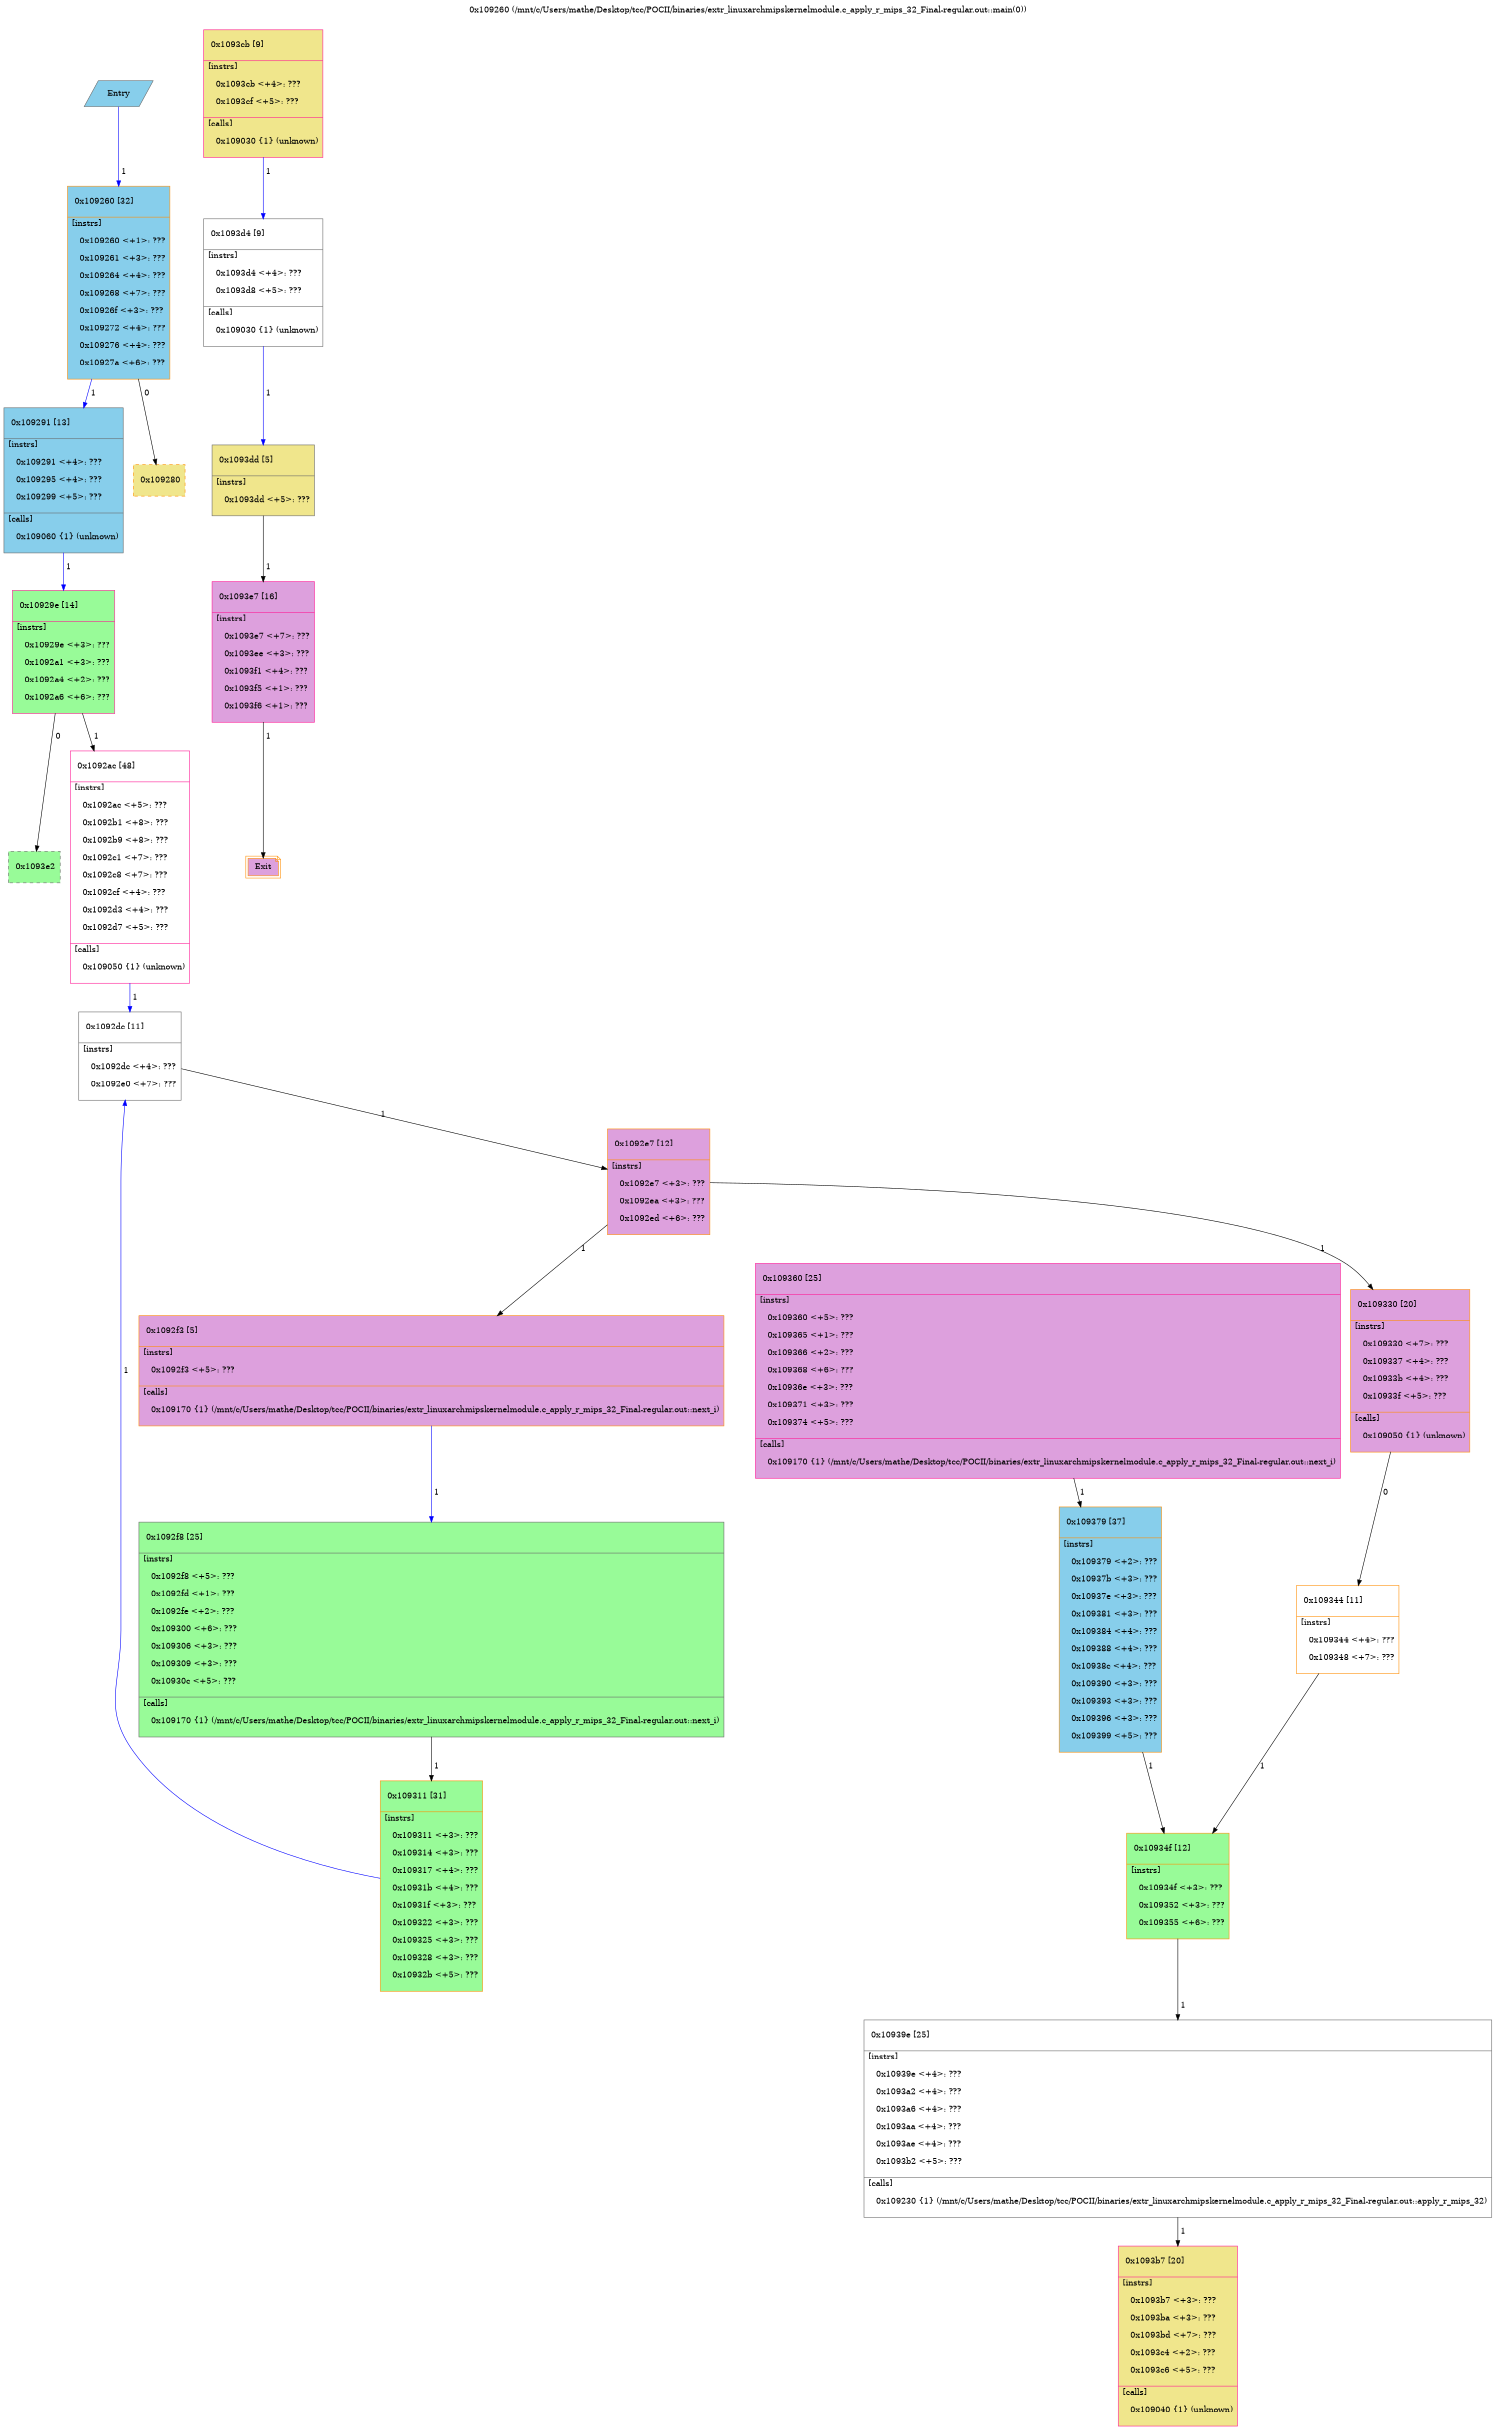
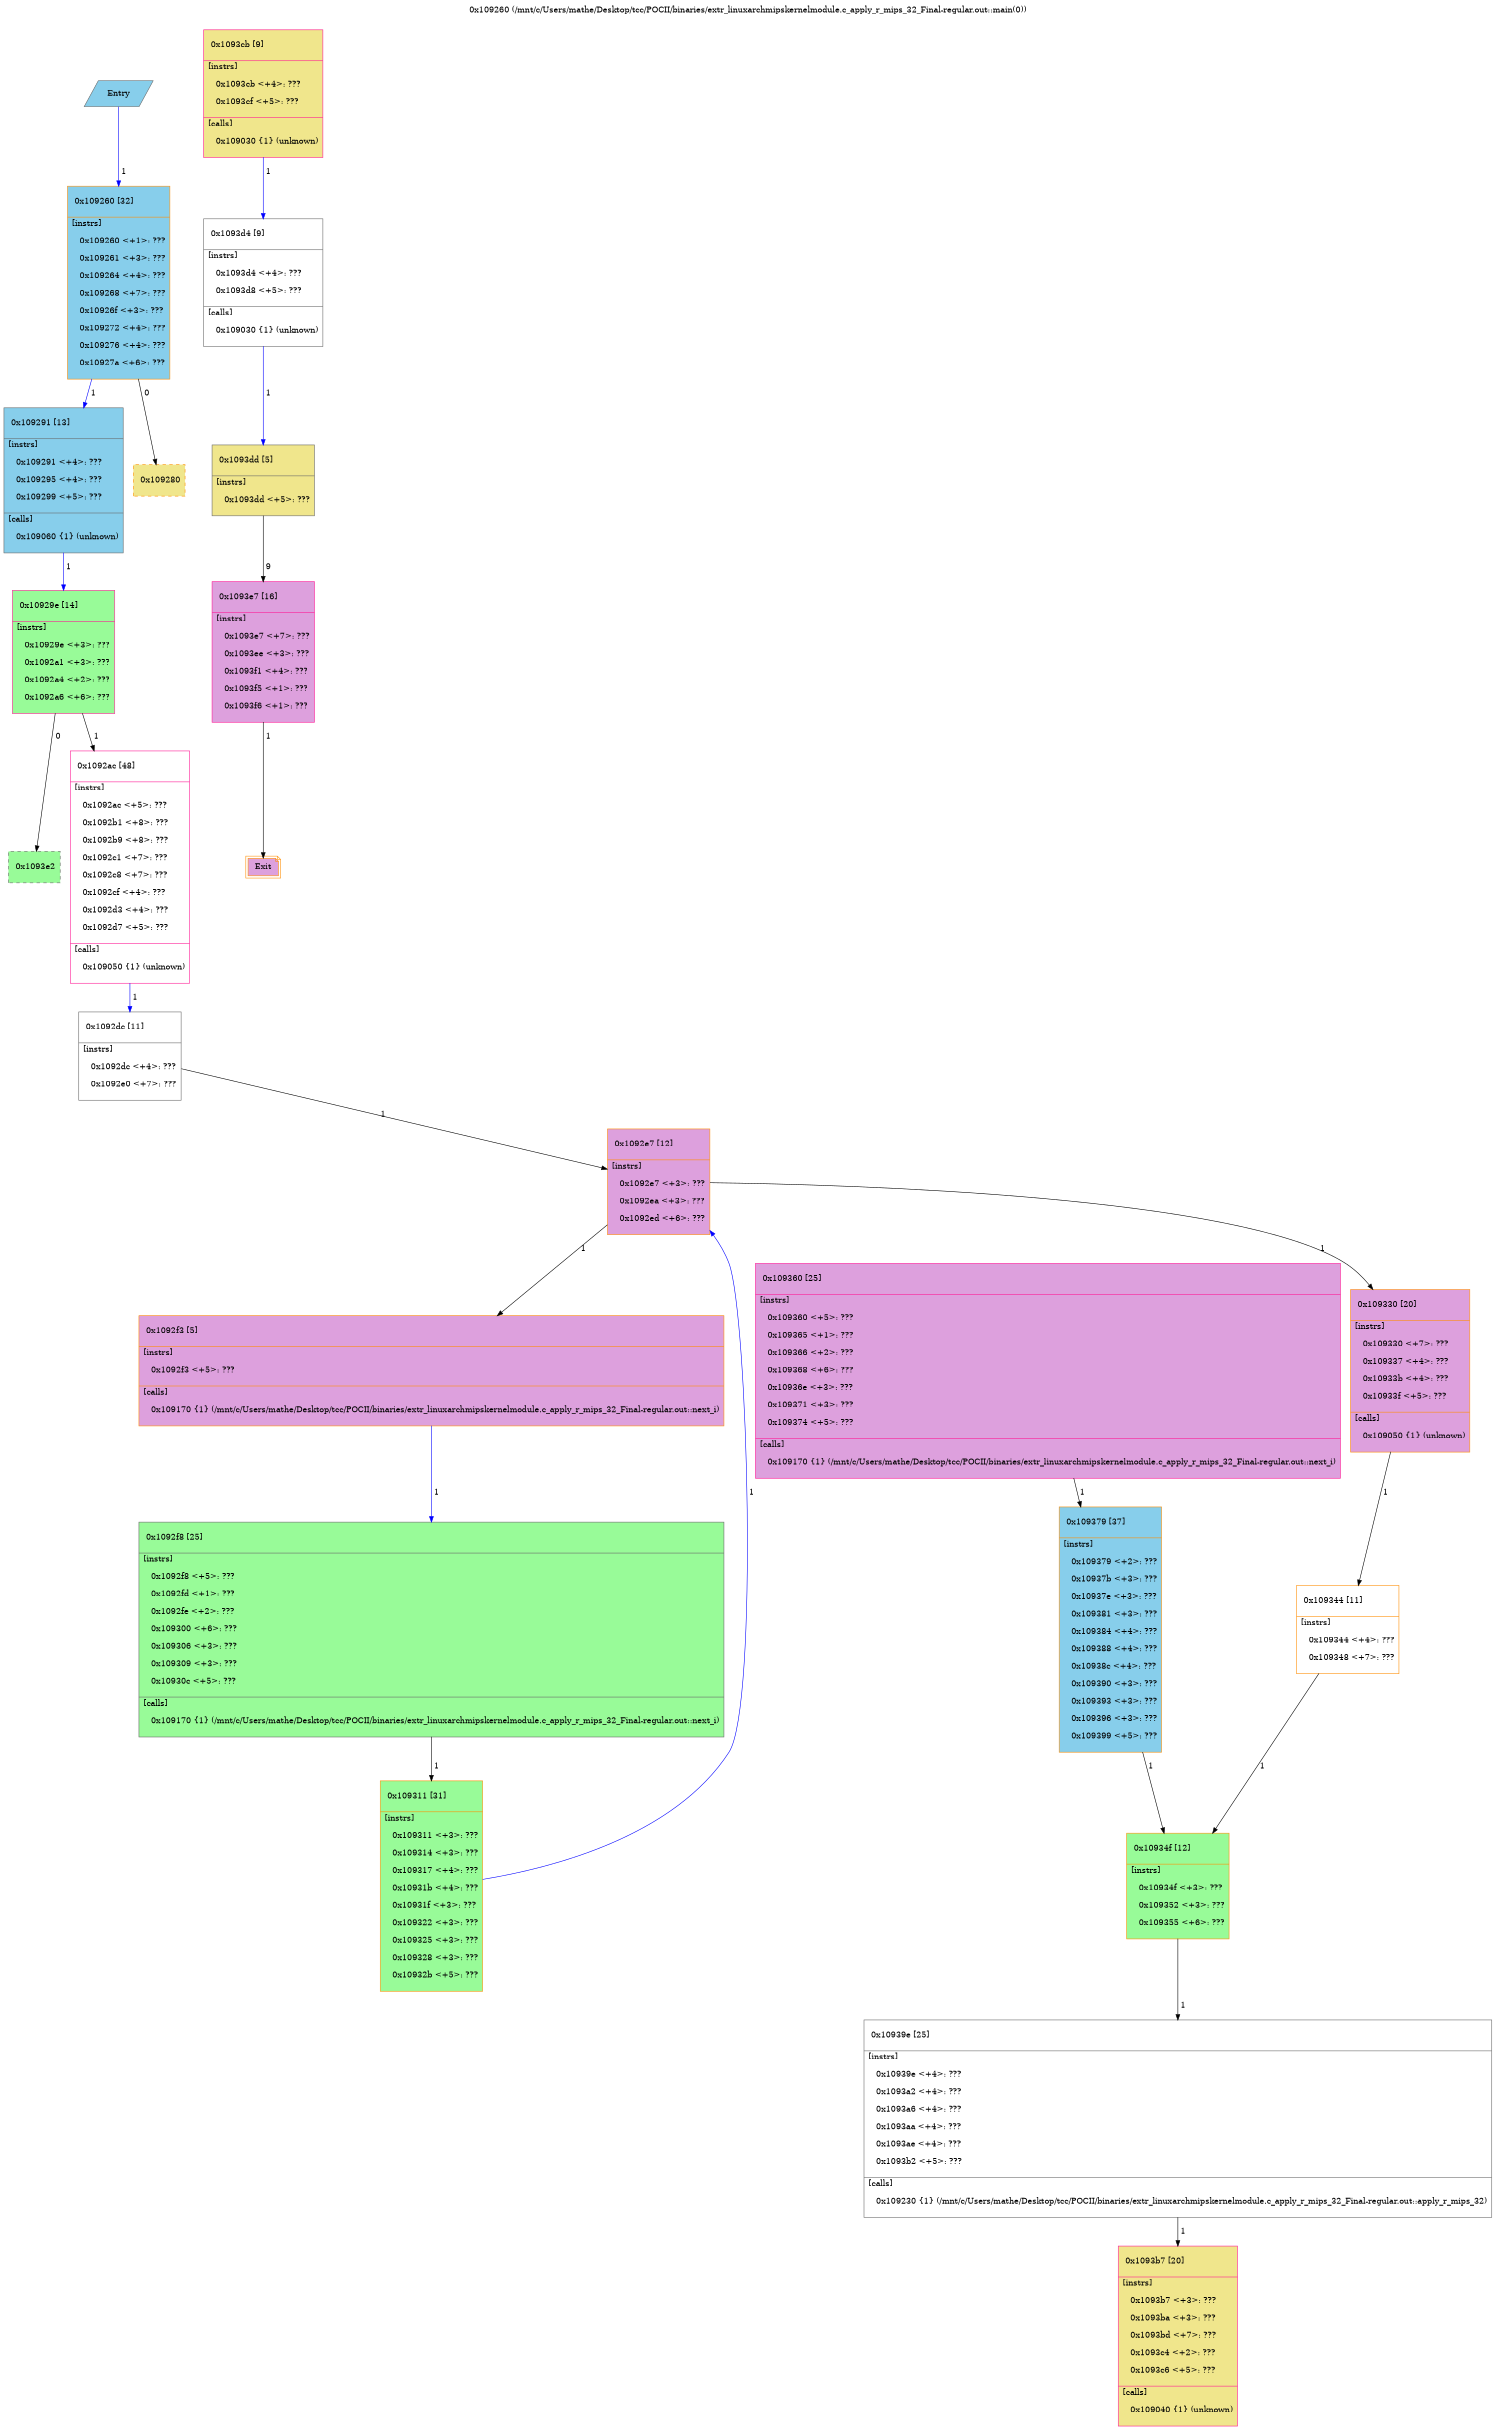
edge "0x1093dd [5]" -> "0x1093e7 [16]": label " 1" -> " 9"
edge "0x109330 [20]" -> "0x109344 [11]": label " 0" -> " 1"
edge "0x109311 [31]" -> "0x1092dc [11]": now "0x109311 [31]" -> "0x1092e7 [12]"
